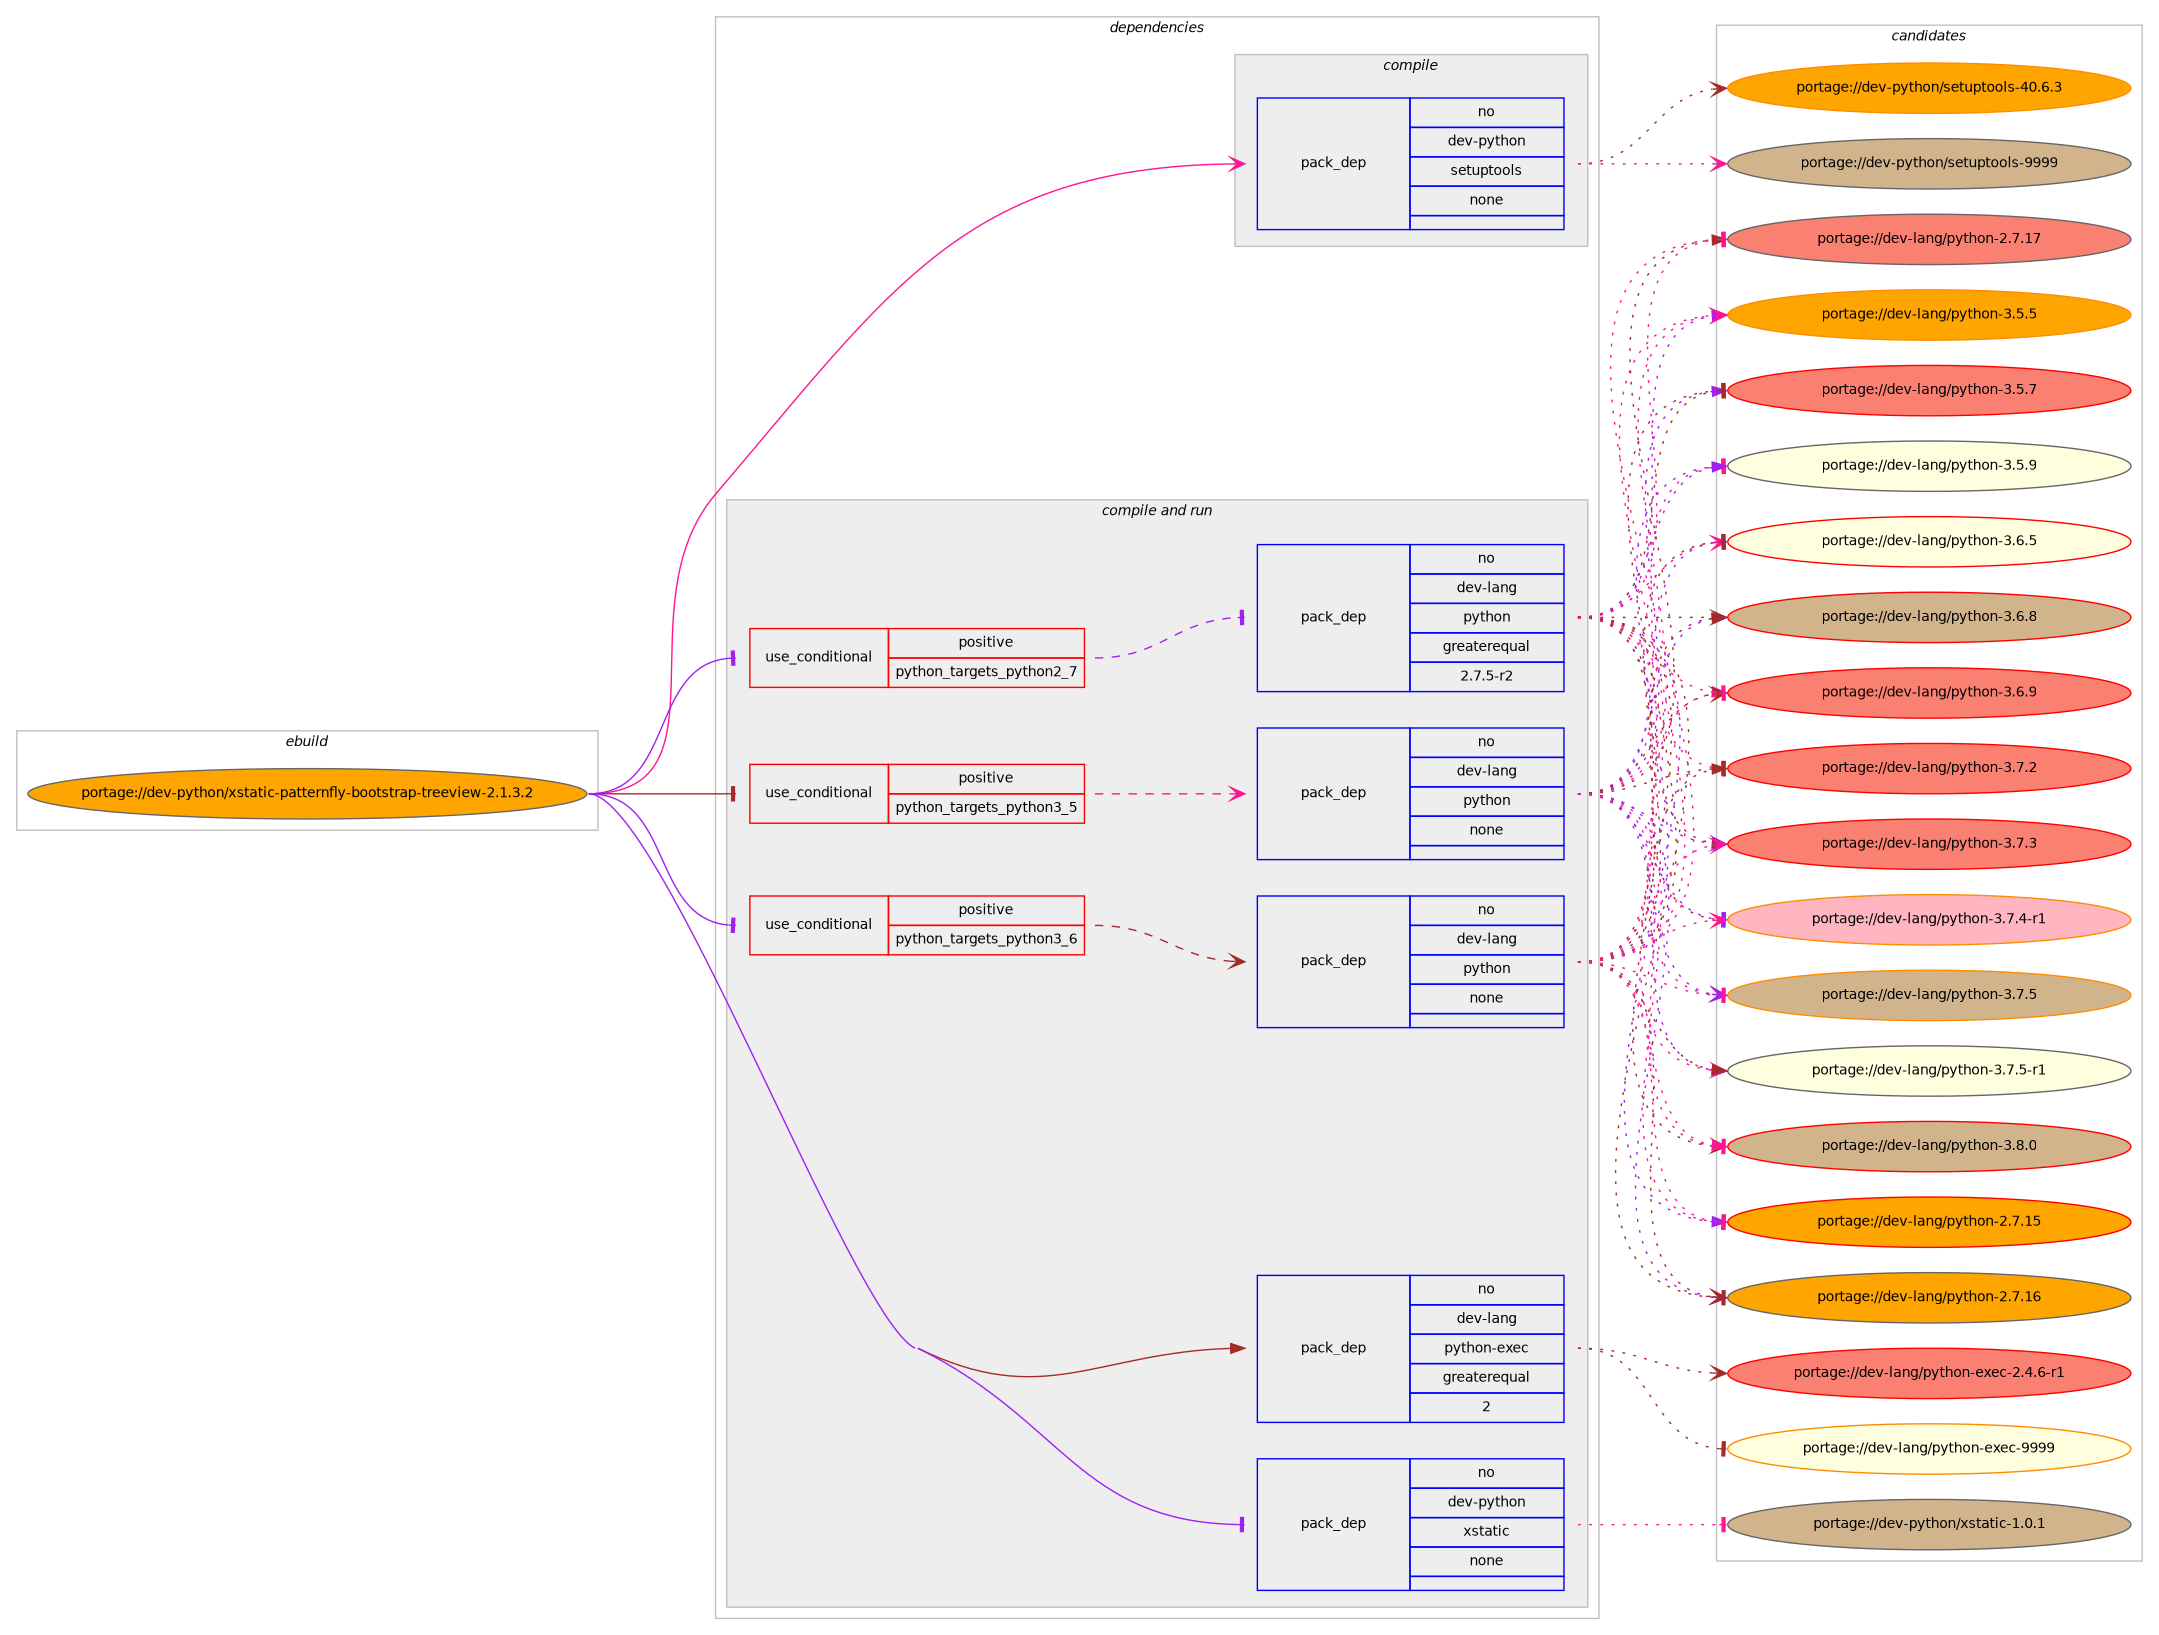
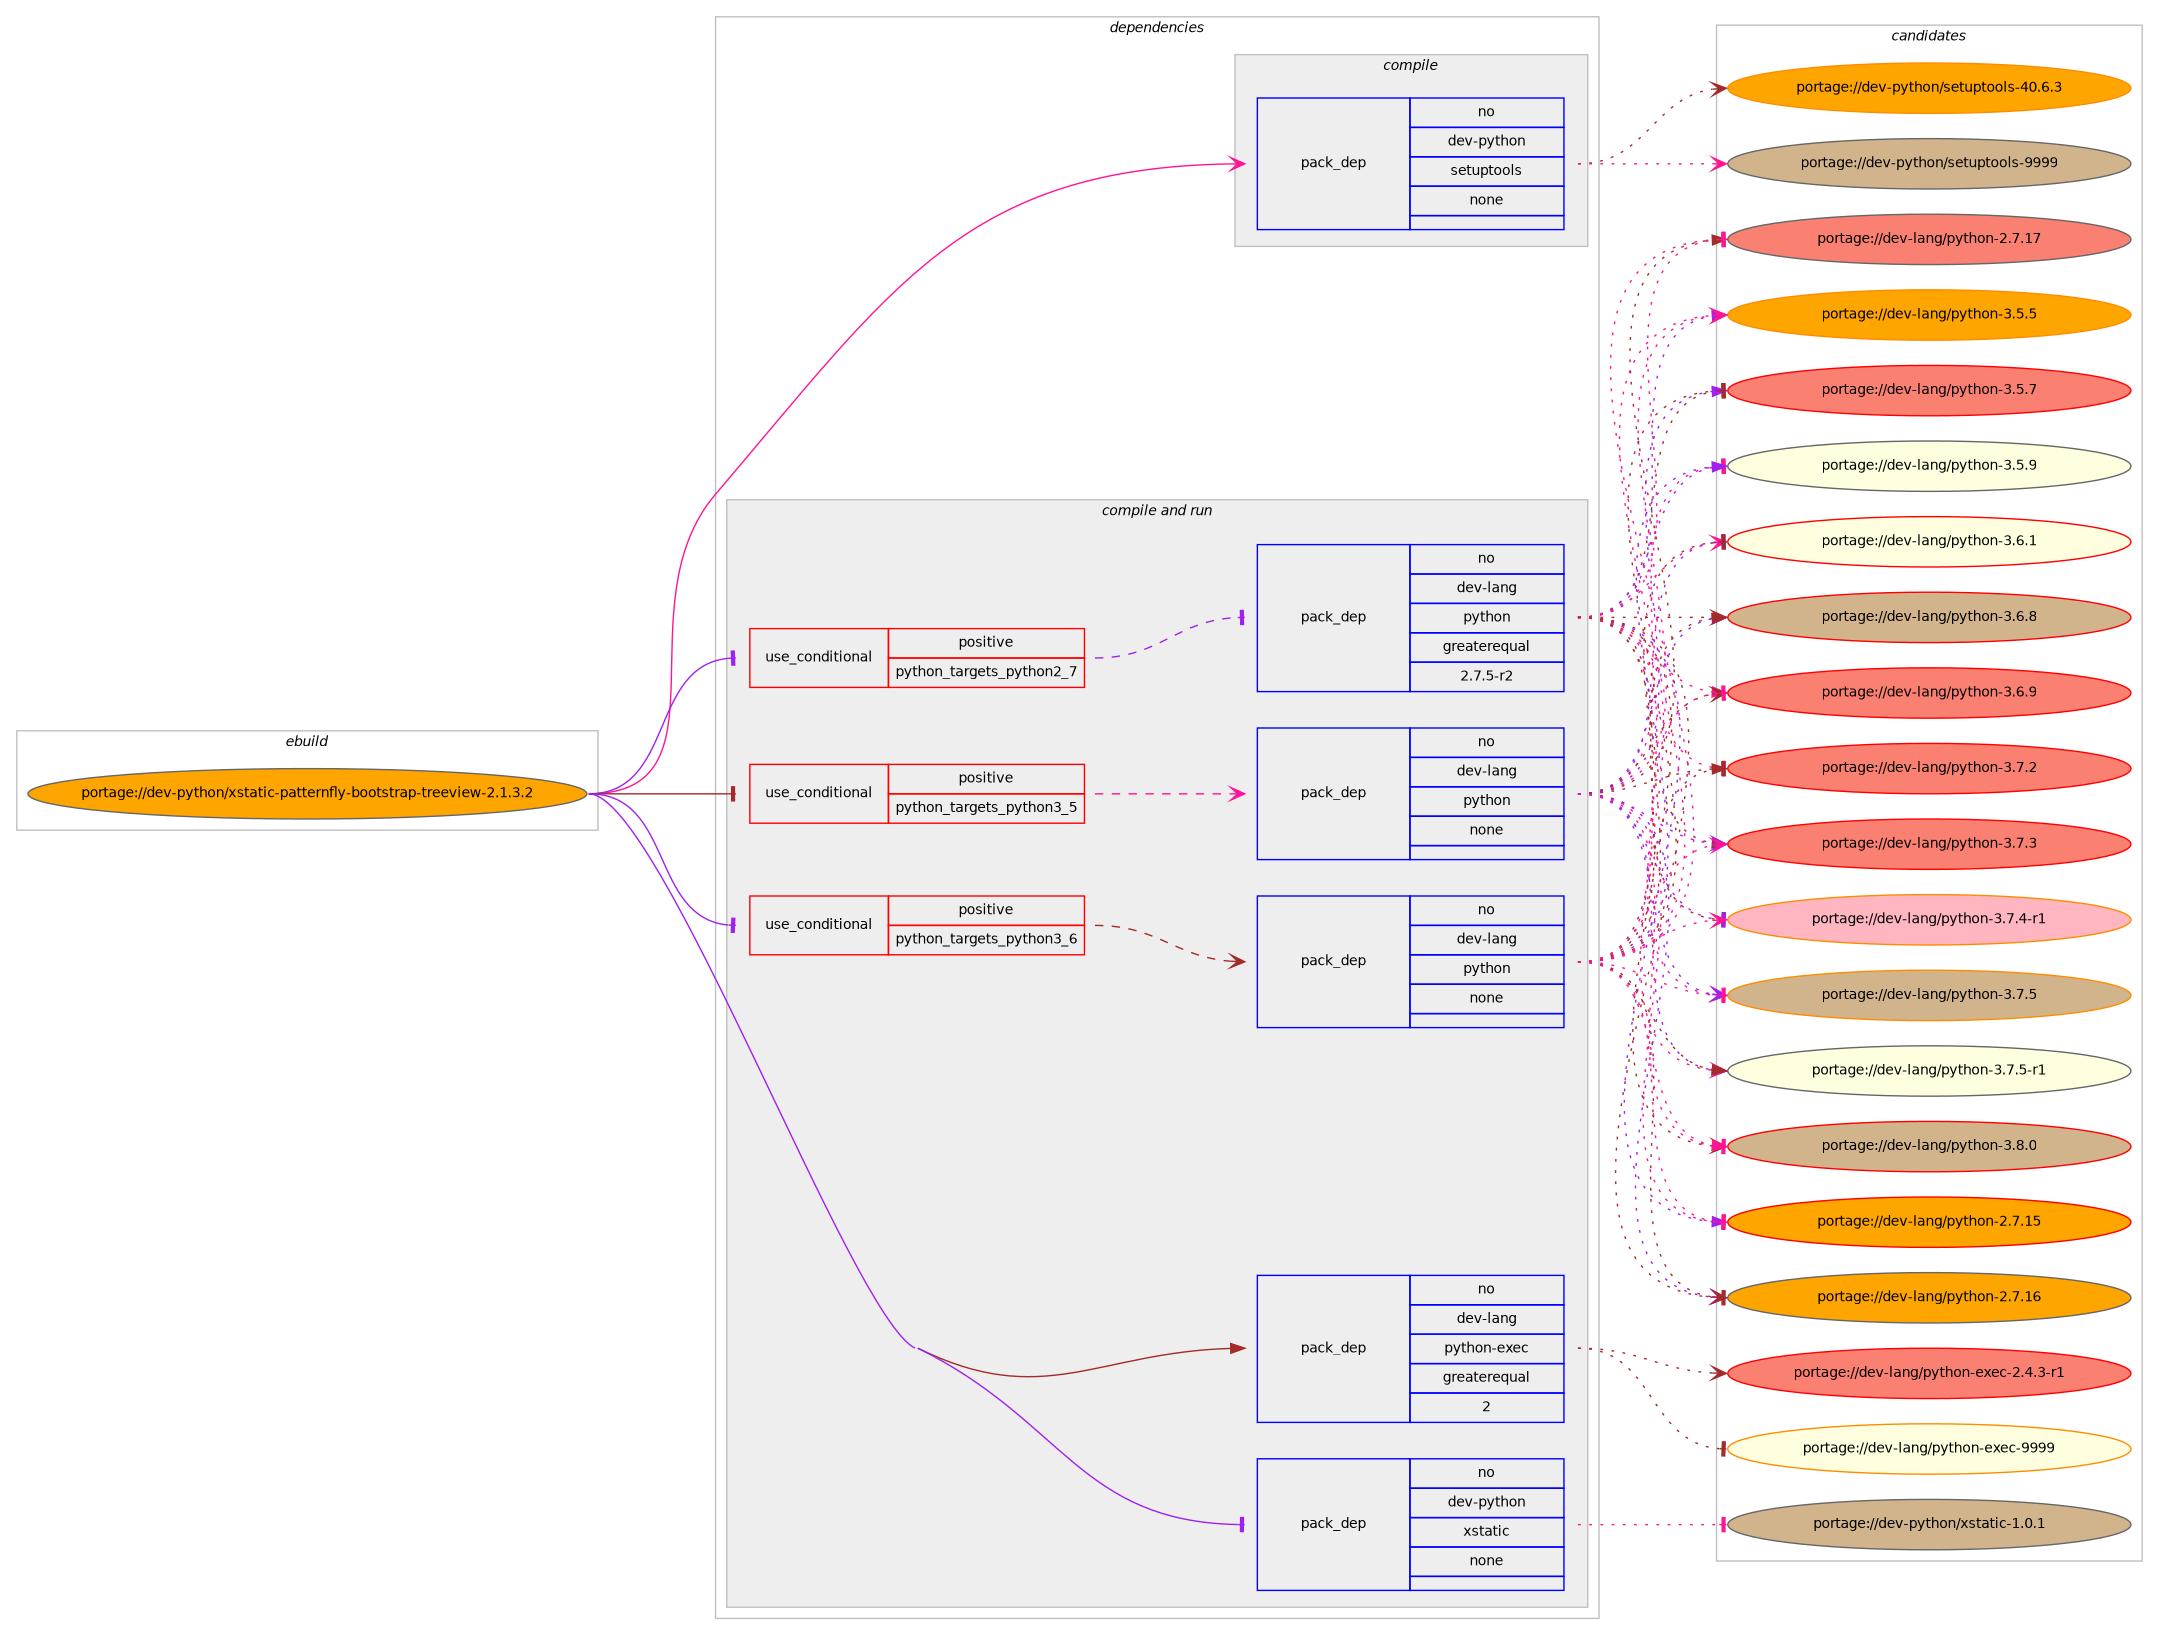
node "portage://dev-lang/python-3.6.5": label "portage://dev-lang/python-3.6.5" -> "portage://dev-lang/python-3.6.1"
node "portage://dev-lang/python-exec-2.4.6-r1": label "portage://dev-lang/python-exec-2.4.6-r1" -> "portage://dev-lang/python-exec-2.4.3-r1"
